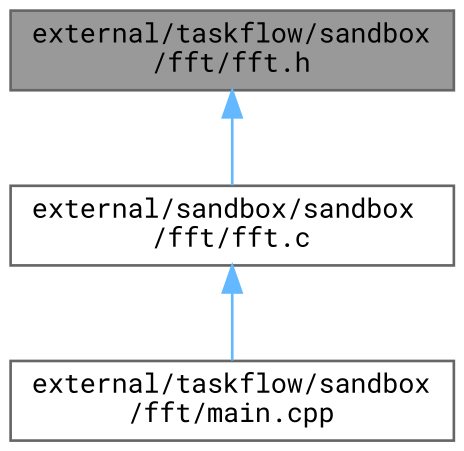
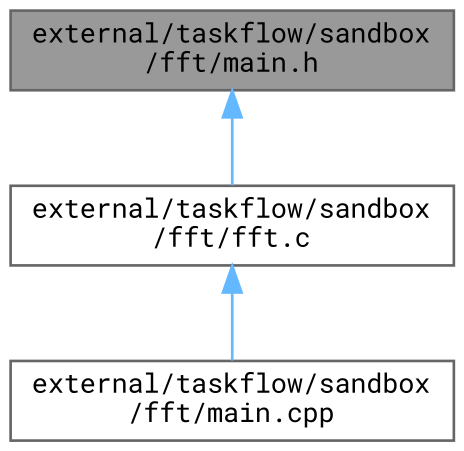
node "external/taskflow/sandbox /fft/fft.h": label "external/taskflow/sandbox /fft/fft.h" -> "external/taskflow/sandbox /fft/main.h"
node "external/sandbox/sandbox /fft/fft.c": label "external/sandbox/sandbox /fft/fft.c" -> "external/taskflow/sandbox /fft/fft.c"
